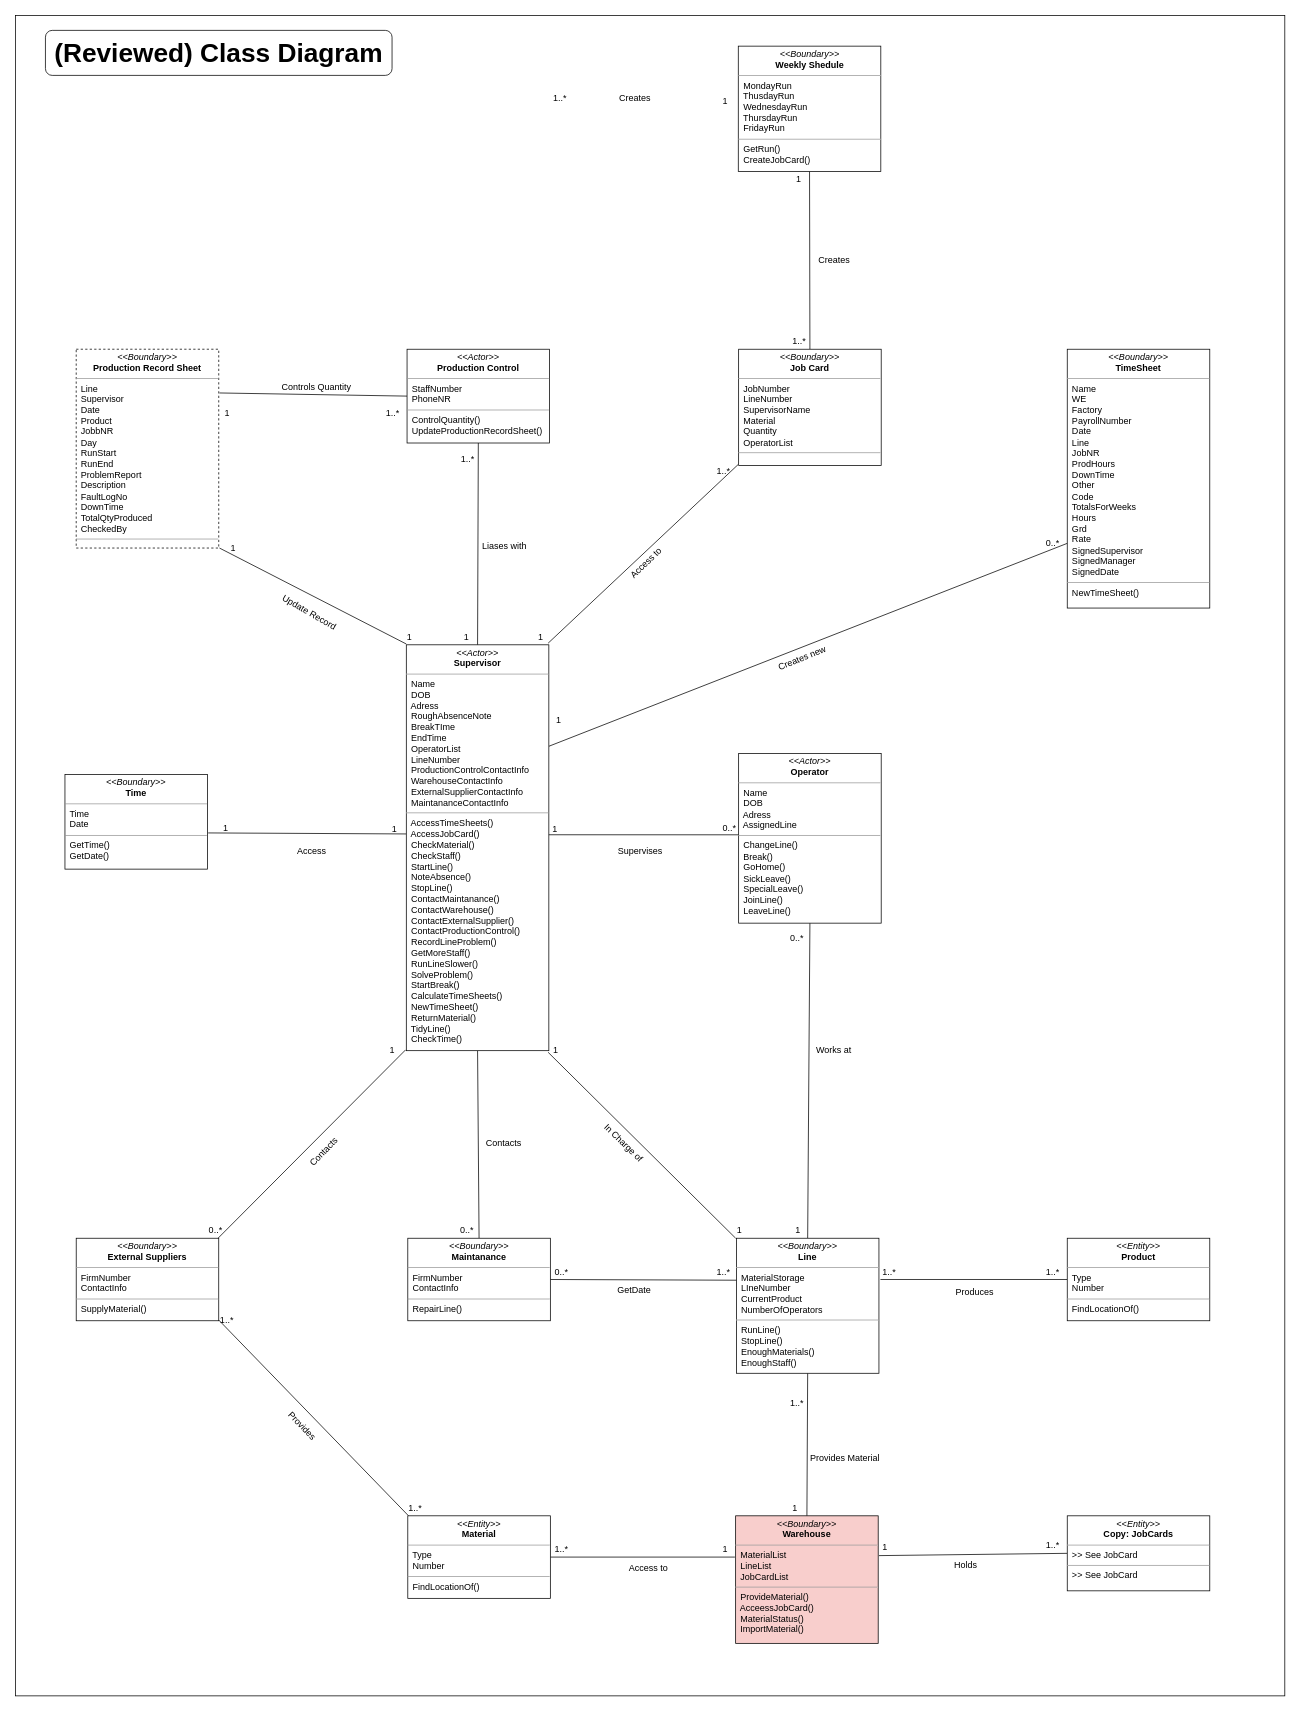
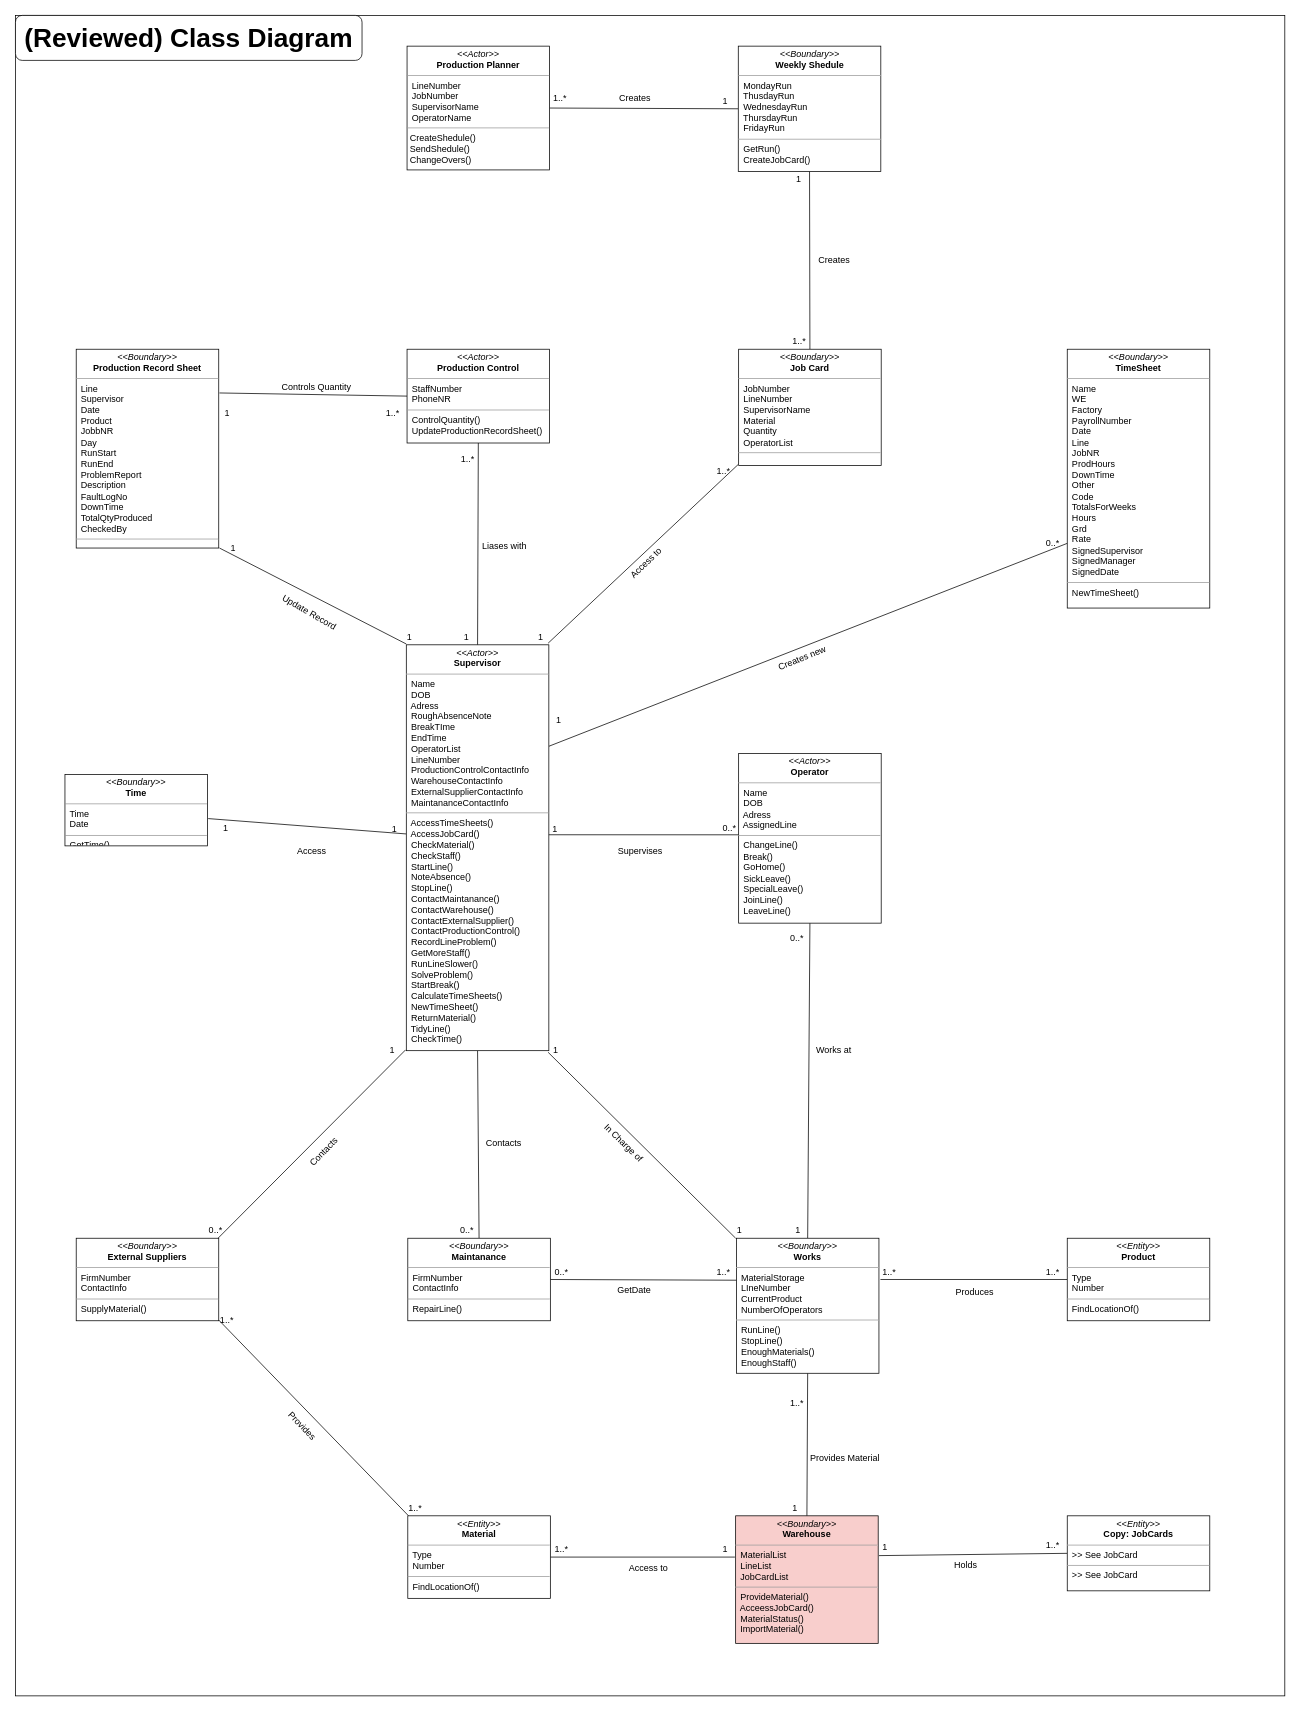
node "(Reviewed) Class Diagram": moved (219, 53) -> (189, 38)
node "<<Actor>> Production Planner LineNumber JobNumber SupervisorName OperatorName CreateShedule() SendShedule() ChangeOvers()": added
edge "<<Actor>> Production Planner LineNumber JobNumber SupervisorName OperatorName CreateShedule() SendShedule() ChangeOvers()" -- "<<Boundary>> Weekly Shedule MondayRun ThusdayRun WednesdayRun ThursdayRun FridayRun GetRun() CreateJobCard()": added
node "<<Boundary>> Production Record Sheet Line Supervisor Date Product JobbNR Day RunStart RunEnd ProblemReport Description FaultLogNo DownTime TotalQtyProduced CheckedBy": style dashed -> solid
node "<<Boundary>> Time Time Date GetTime() GetDate()": size 143x95 -> 143x71
node "<<Boundary>> Line MaterialStorage LIneNumber CurrentProduct NumberOfOperators RunLine() StopLine() EnoughMaterials() EnoughStaff()": label "<<Boundary>> Line MaterialStorage LIneNumber CurrentProduct NumberOfOperators RunLine() StopLine() EnoughMaterials() EnoughStaff()" -> "<<Boundary>> Works MaterialStorage LIneNumber CurrentProduct NumberOfOperators RunLine() StopLine() EnoughMaterials() EnoughStaff()"
